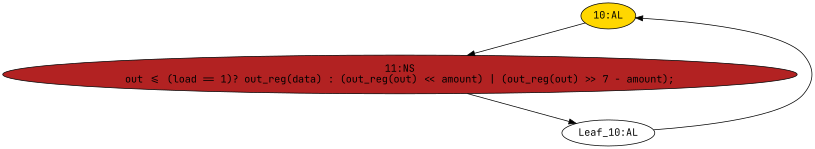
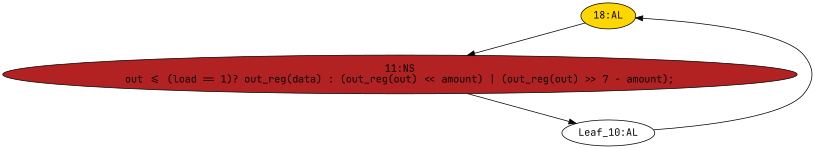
node "10:AL": label "10:AL" -> "18:AL"
